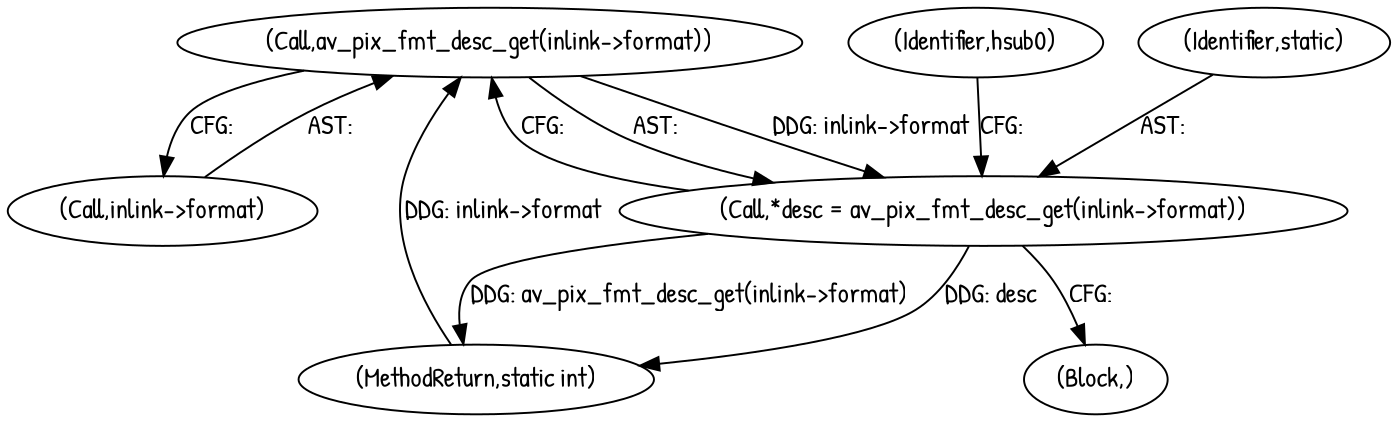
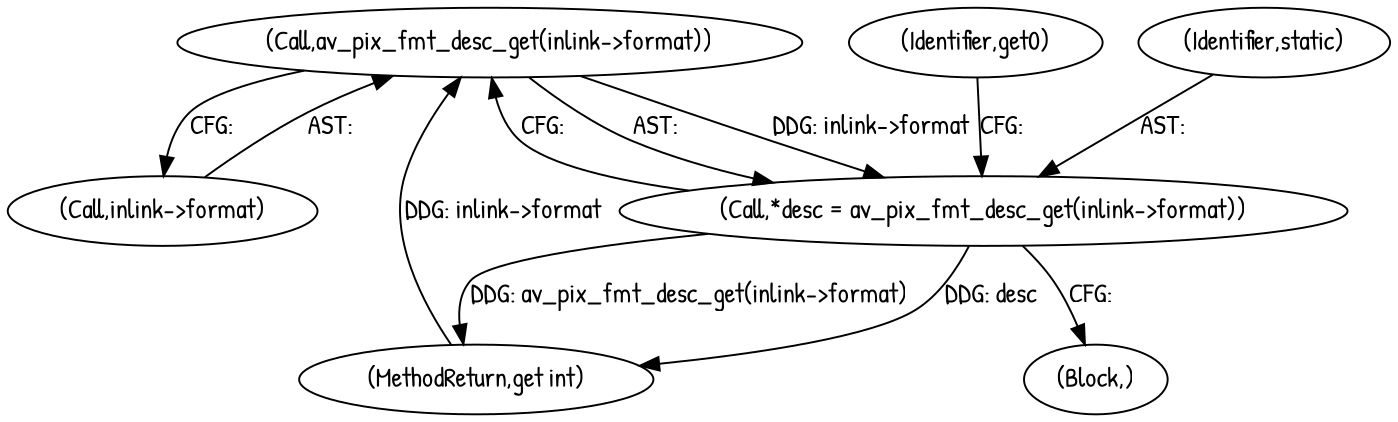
node "(Identifier,hsub0)": label "(Identifier,hsub0)" -> "(Identifier,get0)"
node "(MethodReturn,static int)": label "(MethodReturn,static int)" -> "(MethodReturn,get int)"
